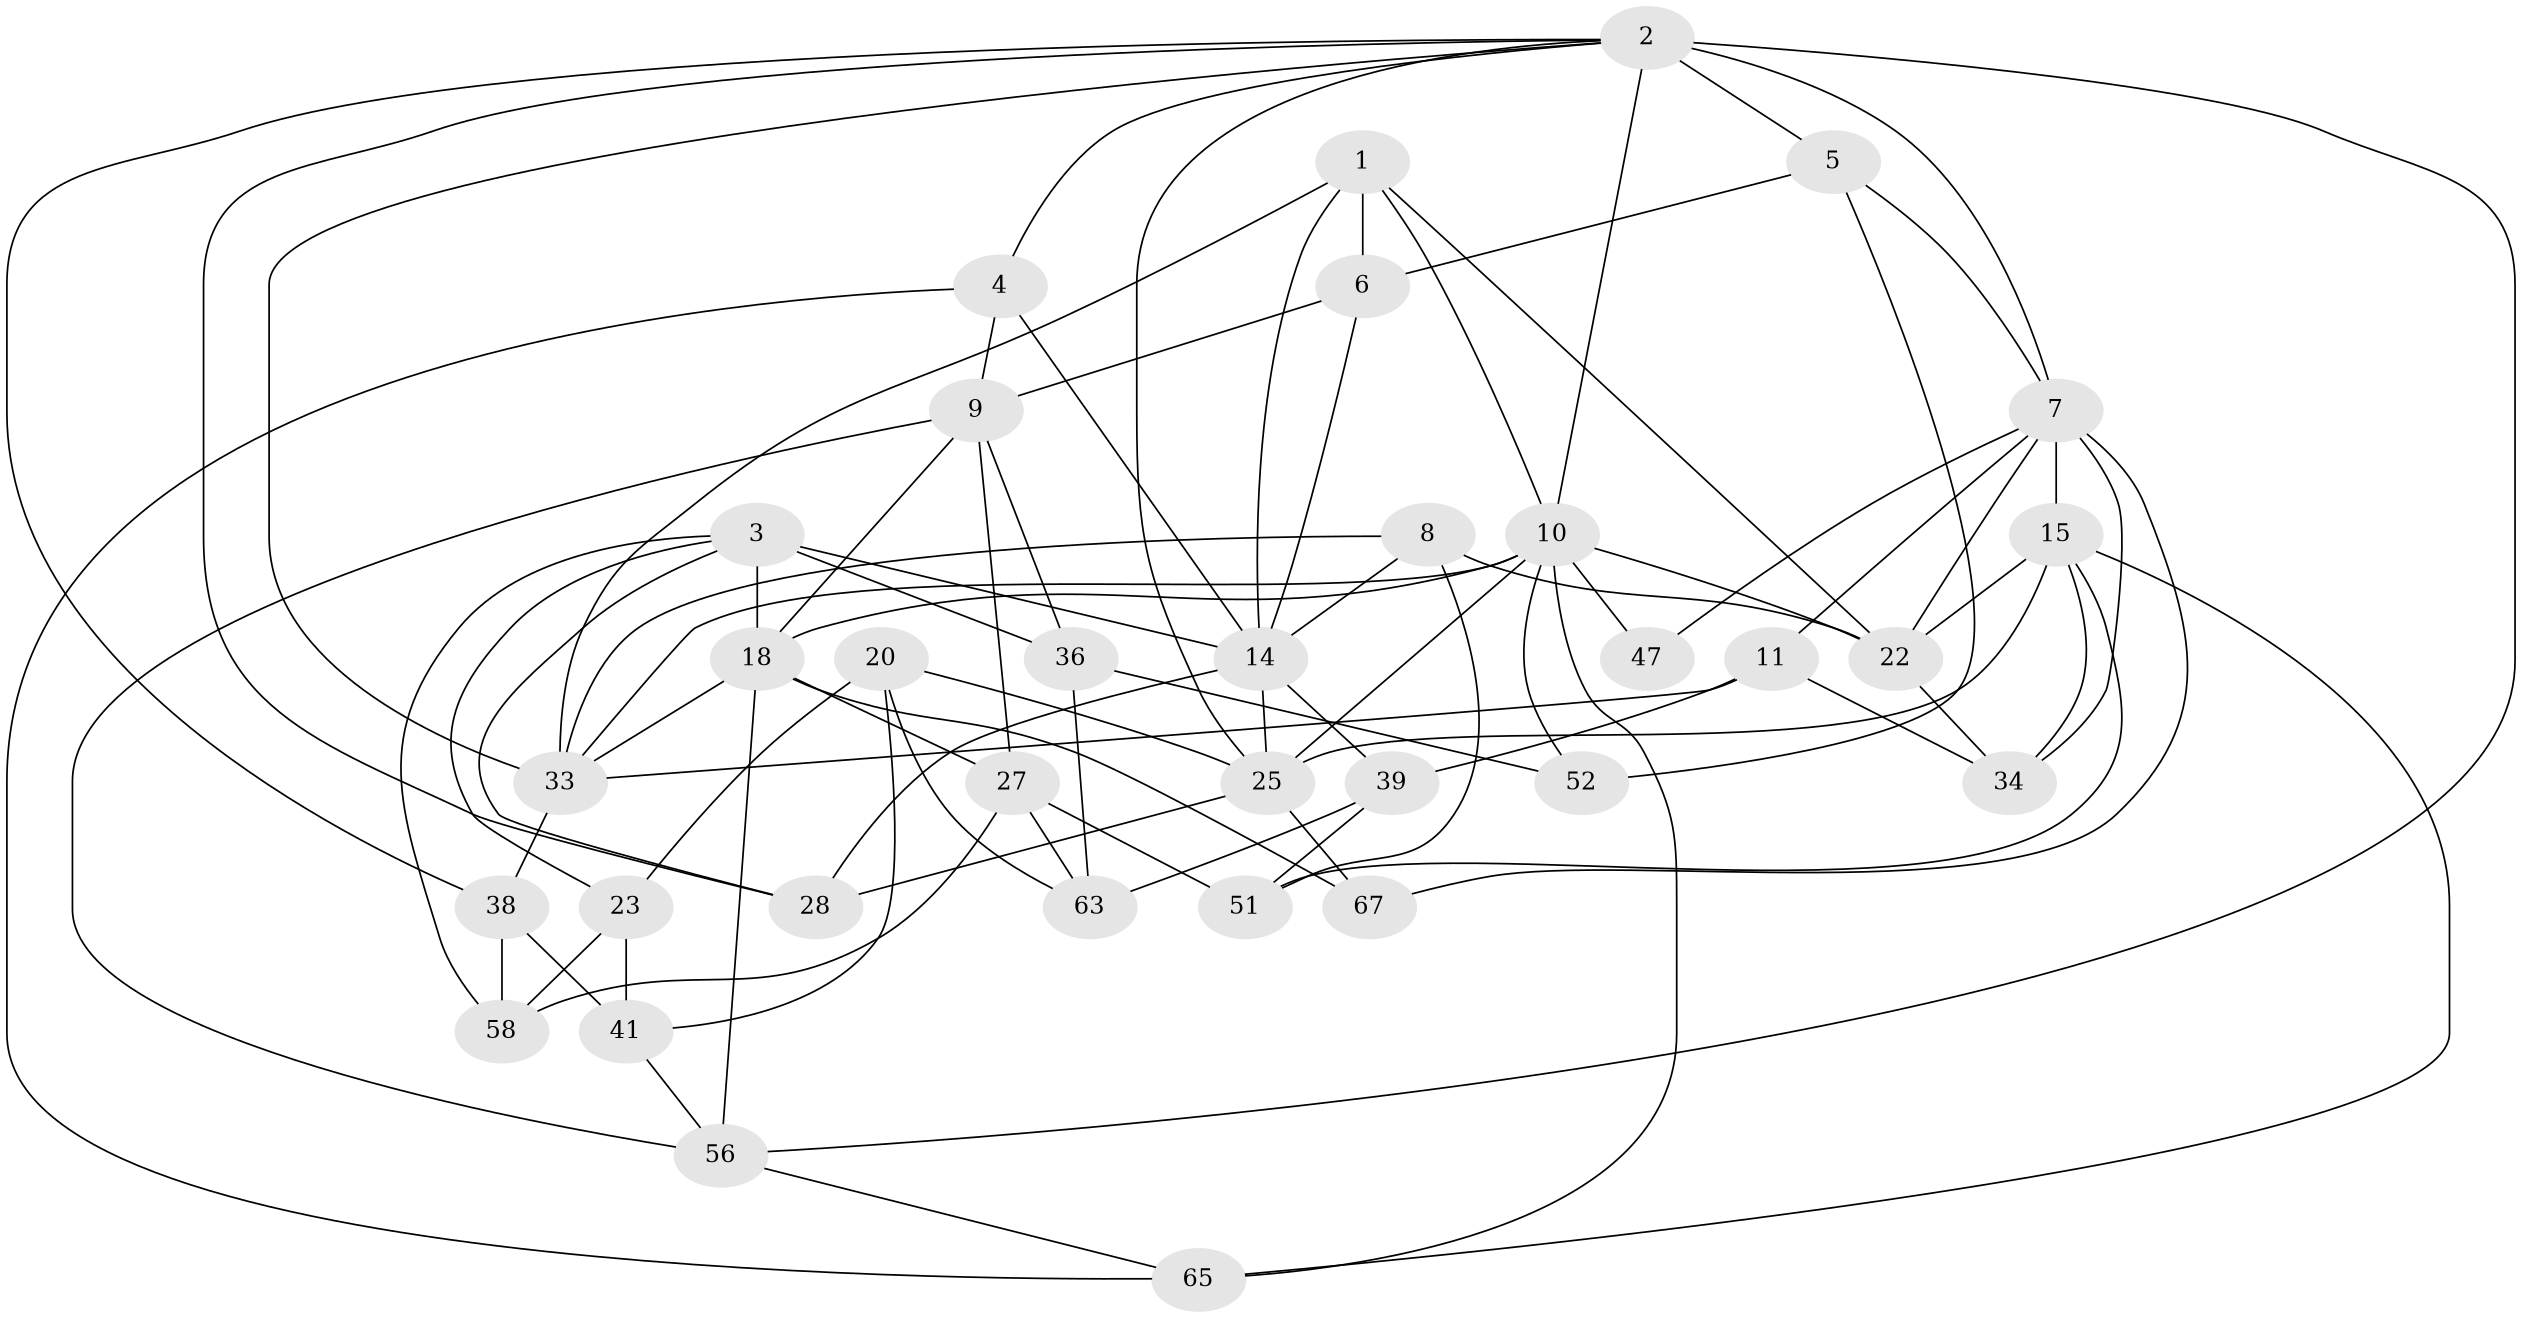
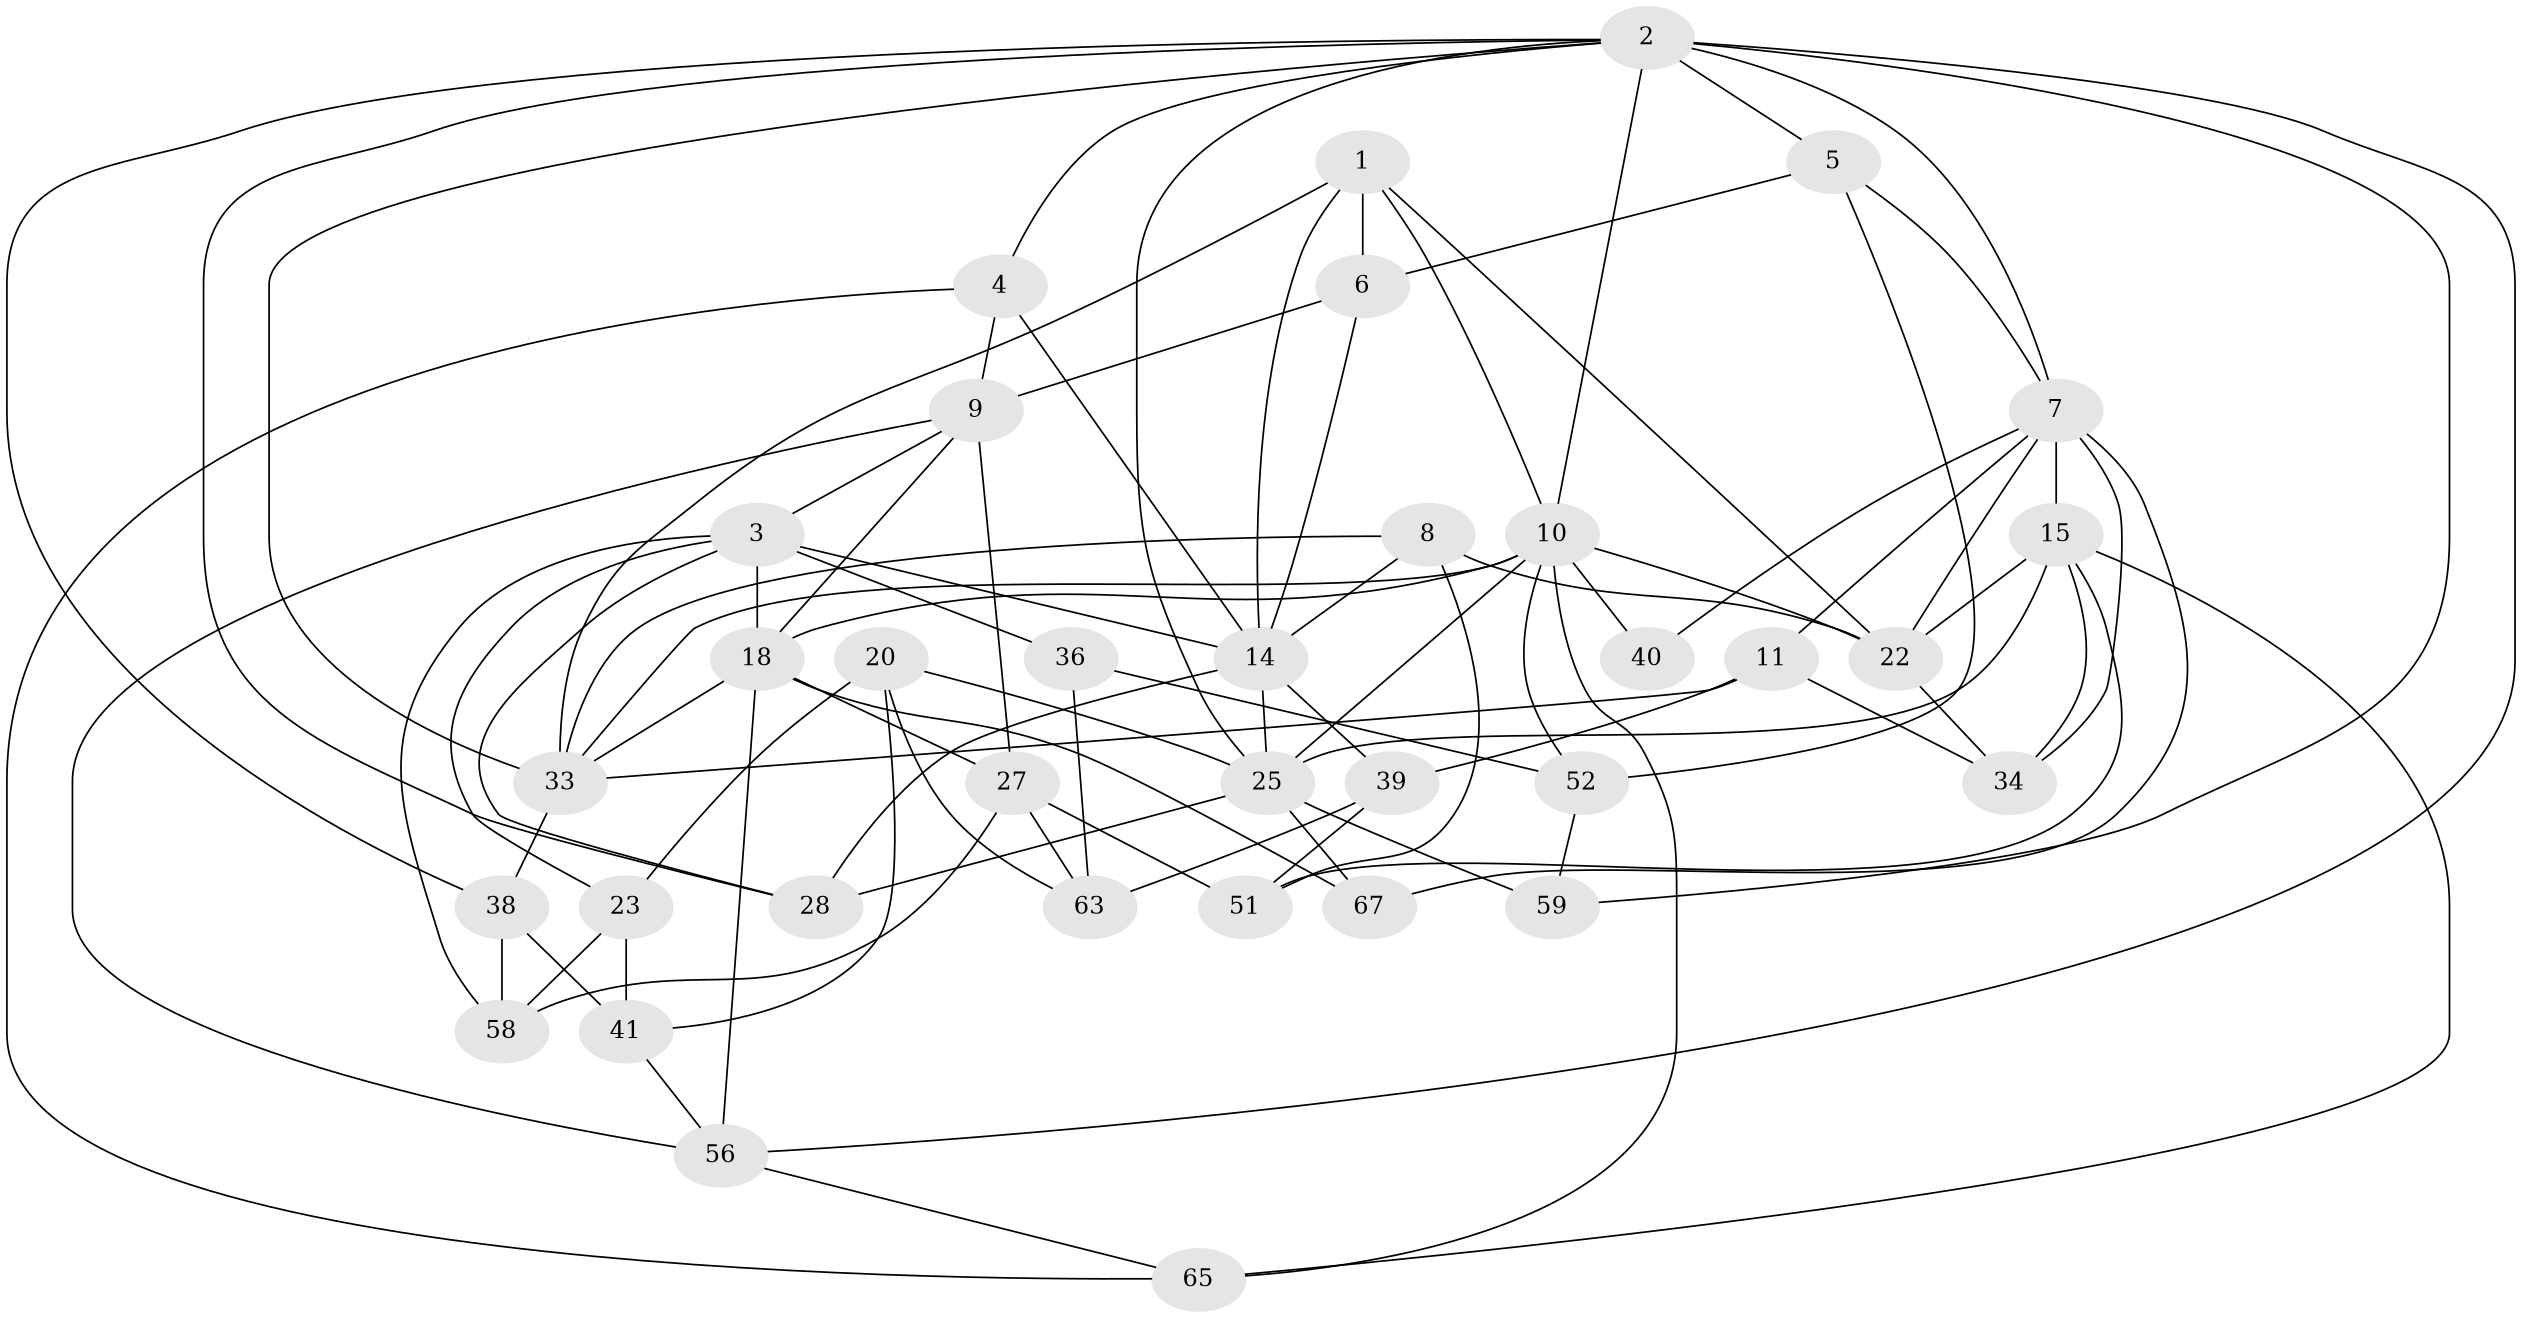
edge "9" -- "36": now "9" -- "3"
node "47": label "47" -> "40"
node "59": added
